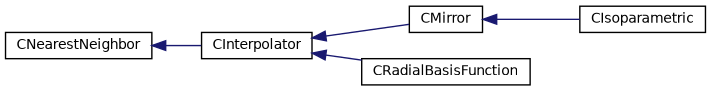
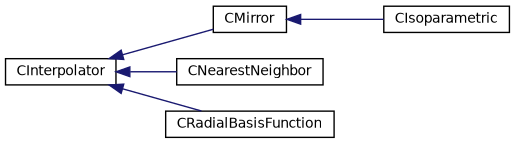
edge "CInterpolator" -> "CNearestNeighbor": reversed
